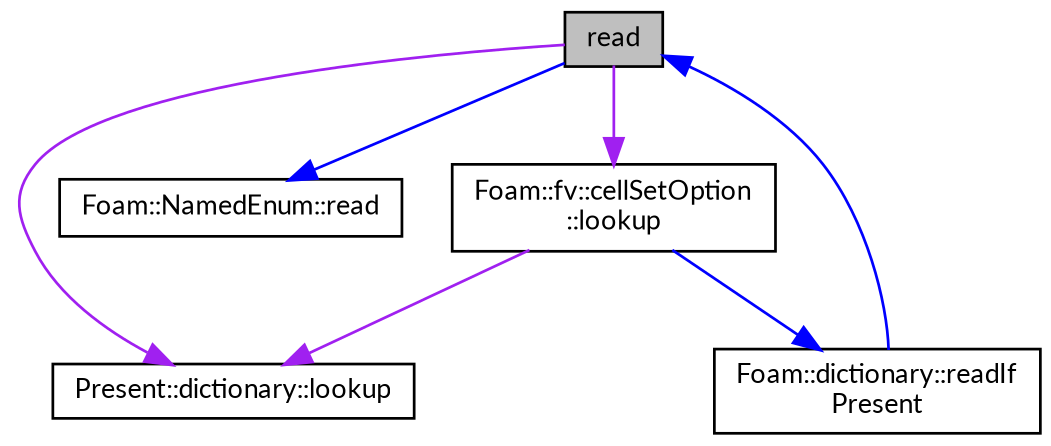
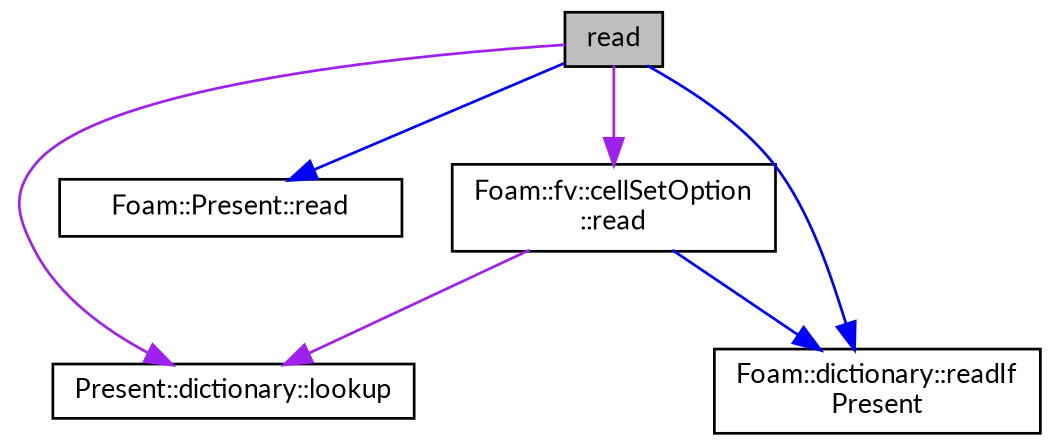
edge "Foam::dictionary::readIf Present" -> "read": reversed
node "Foam::NamedEnum::read": label "Foam::NamedEnum::read" -> "Foam::Present::read"
node "Foam::fv::cellSetOption ::lookup": label "Foam::fv::cellSetOption ::lookup" -> "Foam::fv::cellSetOption ::read"
